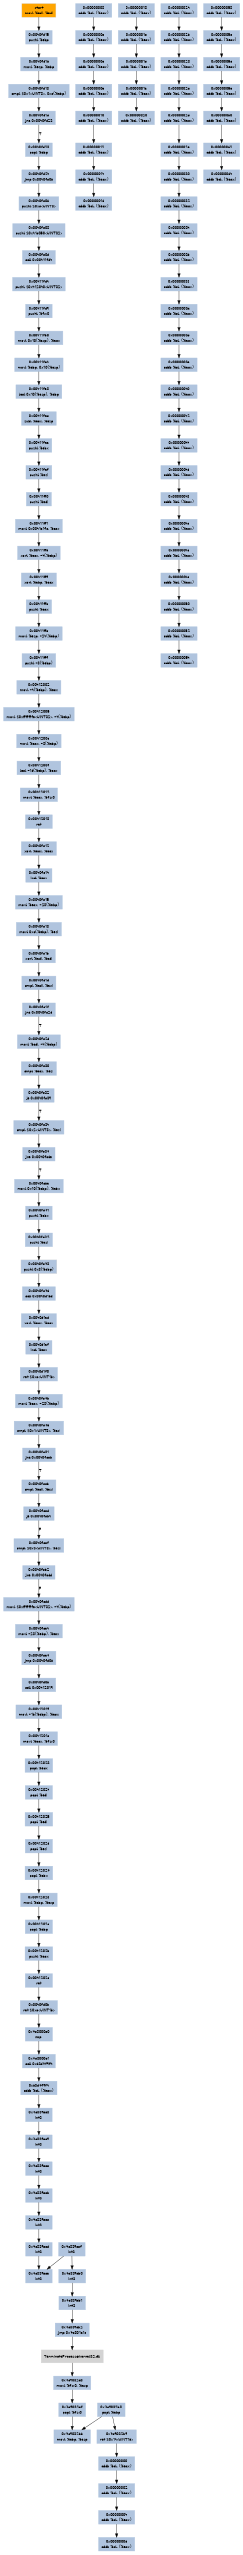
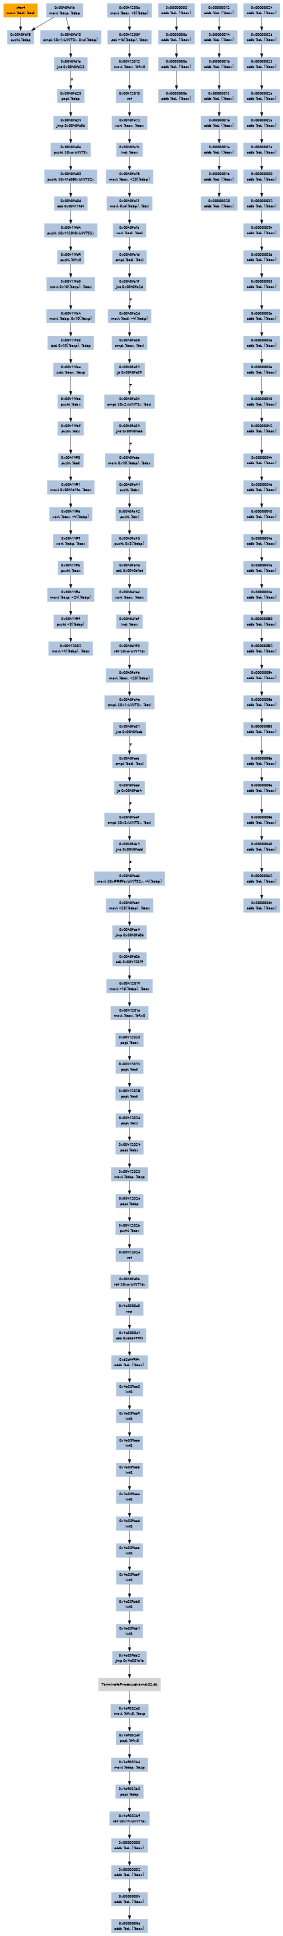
edge "0x0040fd15 pushl %ebp" -> "0x0040fd16 movl %esp, %ebp": reversed
edge "0x00000016 addb %al, (%eax)" -> "0x00000018 addb %al, (%eax)": added
node "0x00000010 addb %al, (%eax)": removed
node "0x00000056 addb %al, (%eax)": added
node "0x00412005 movl $0xfffffffe<UINT32>, -4(%ebp)": removed
edge "0x7c839aaf int3" -> "0x7c839aae int3": reversed
edge "0x7c9032b8 popl %ebp" -> "0x7c9032b6 movl %ebp, %esp": reversed
